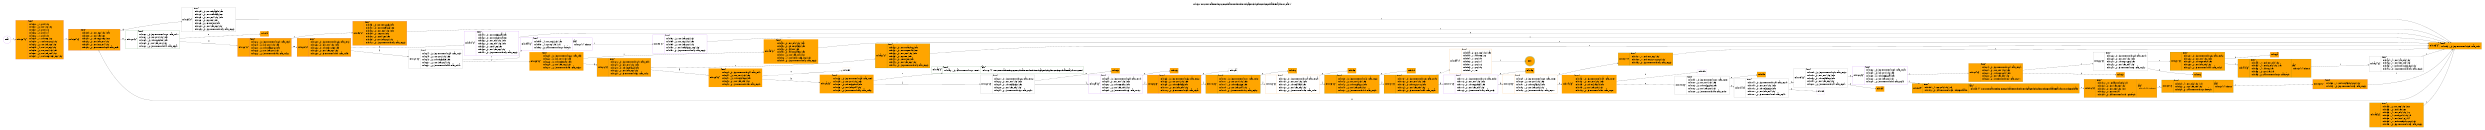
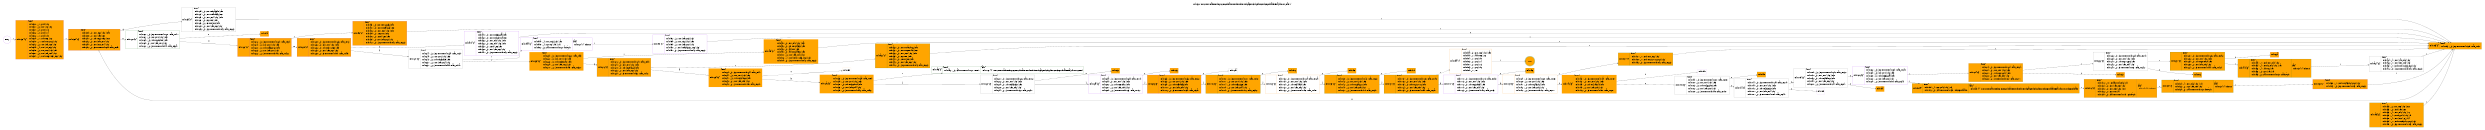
node "Final": label "Final" -> "Entry"
node "Exit": label "Exit" -> "Users"
